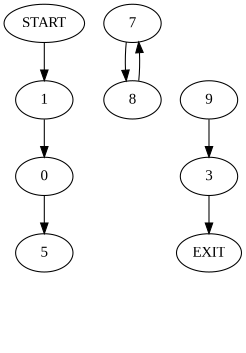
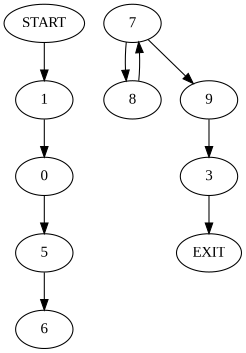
edge "7" -> "9": added
node "6": added
